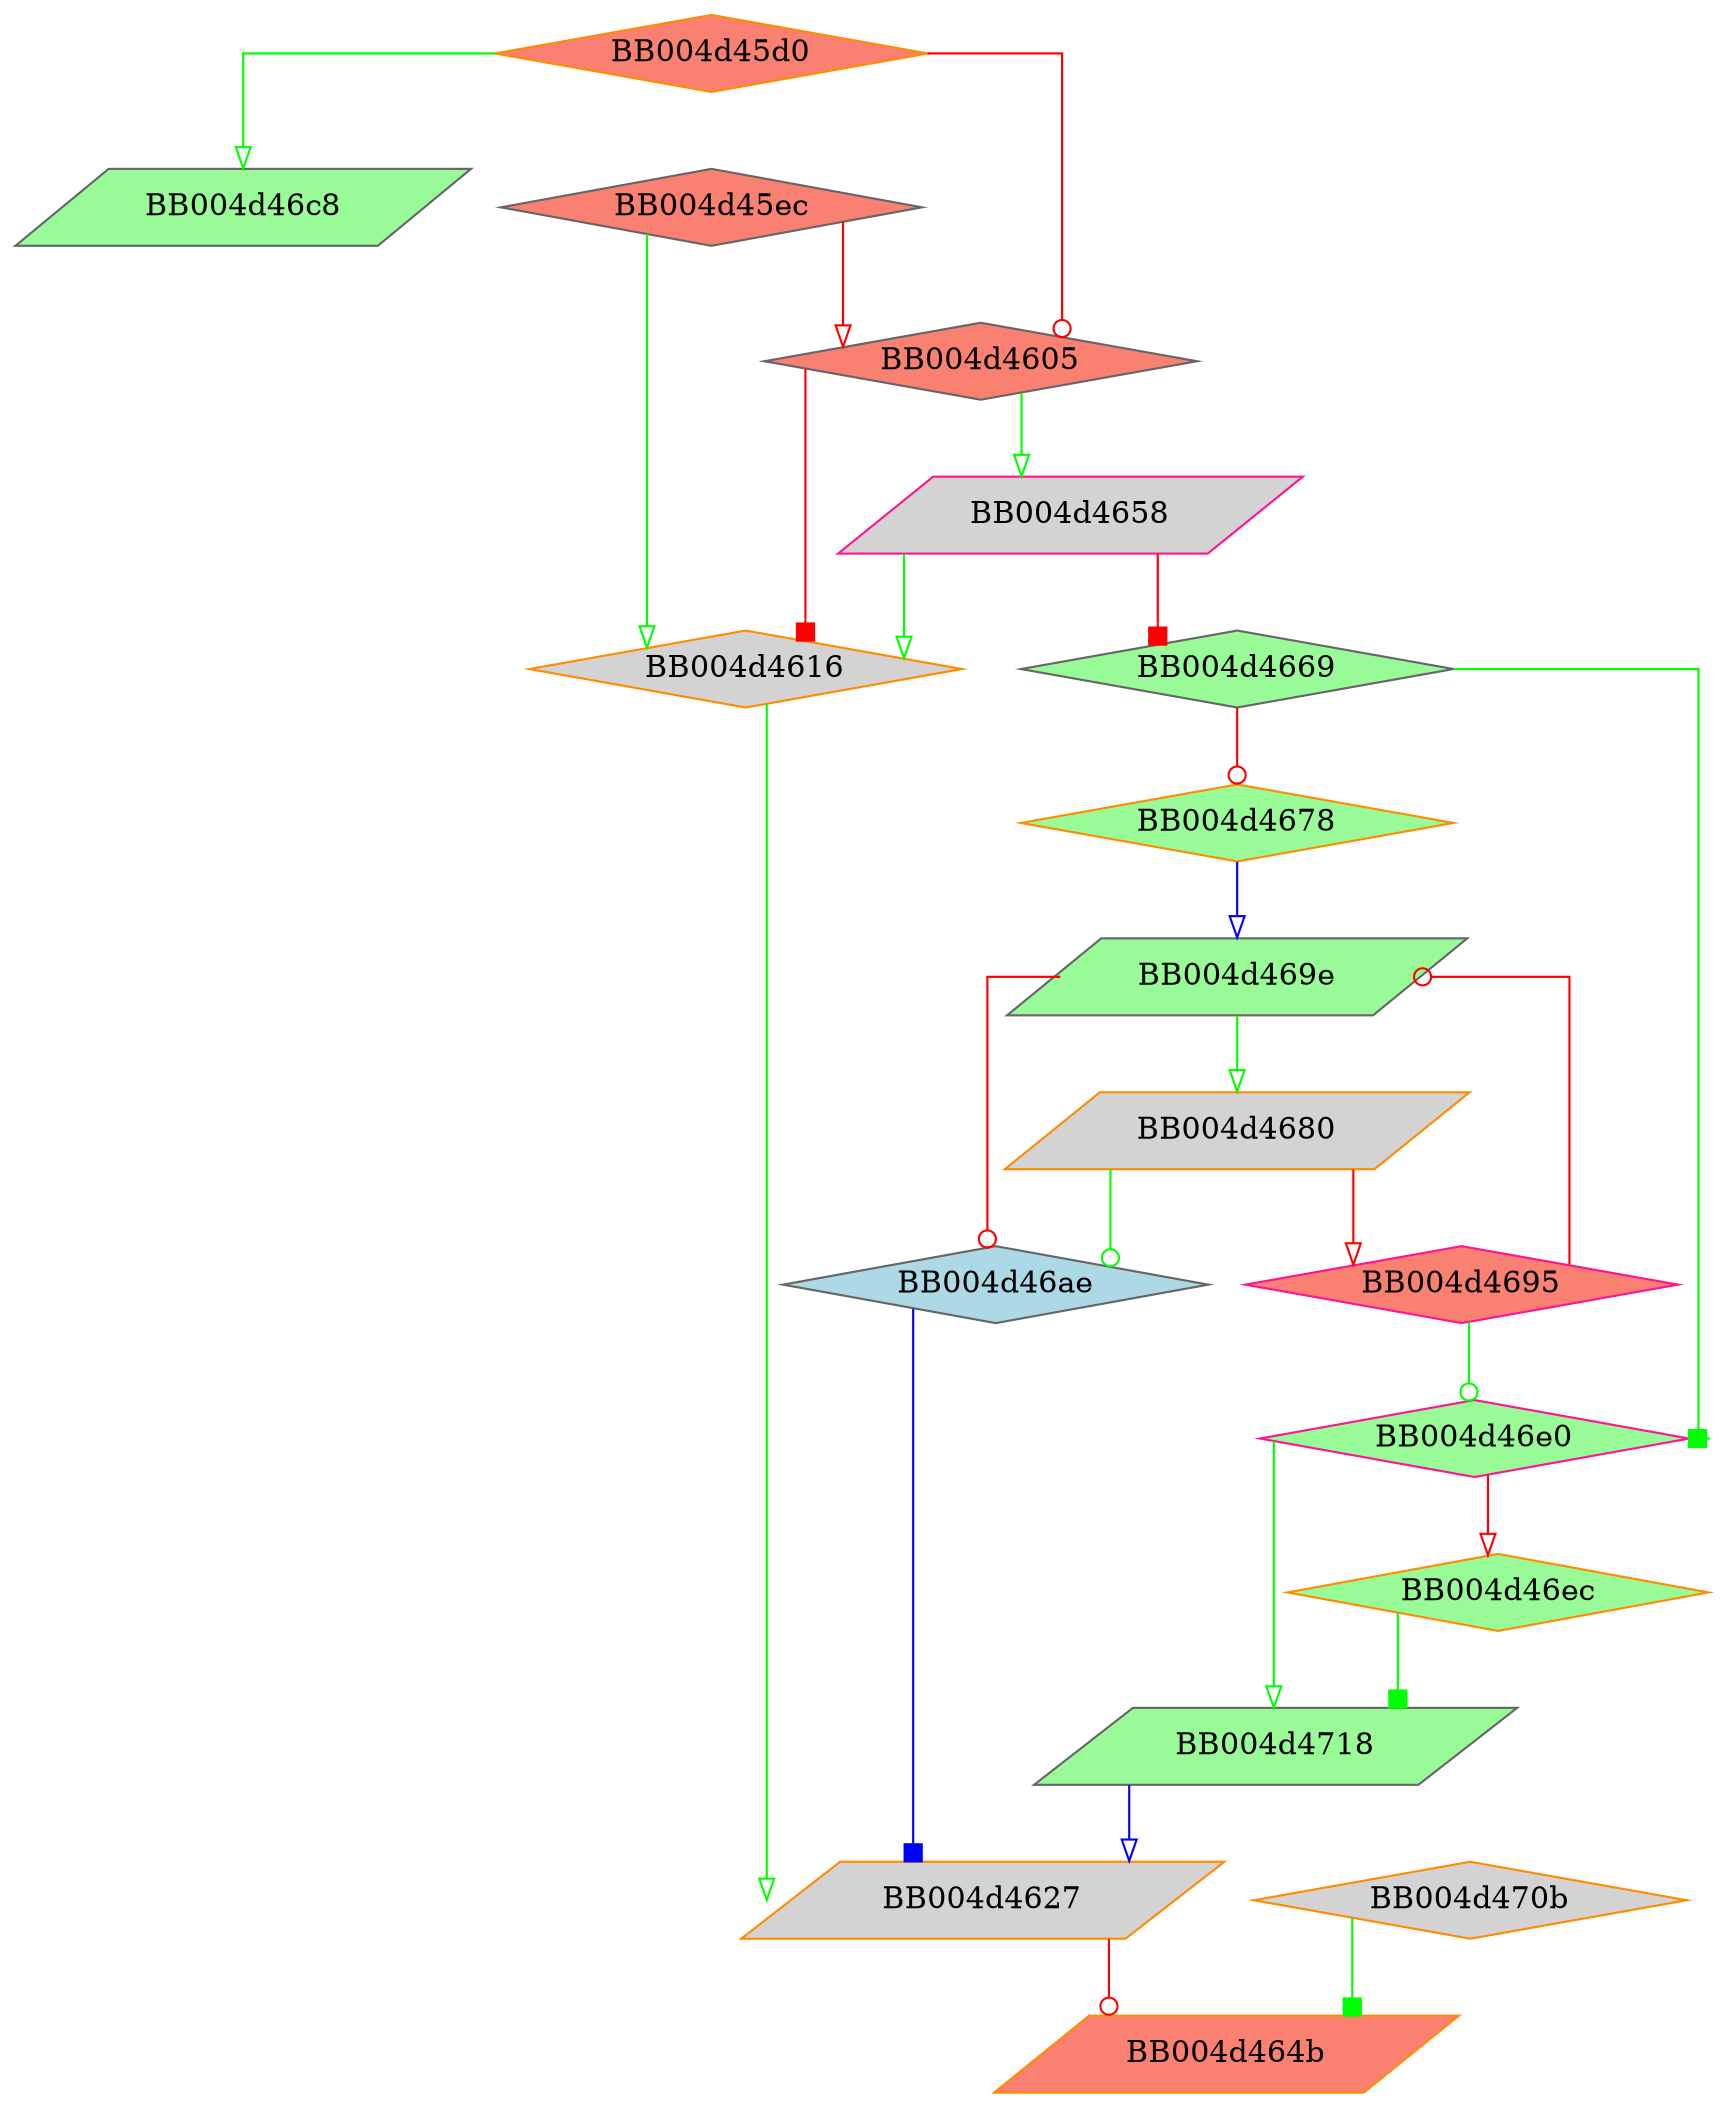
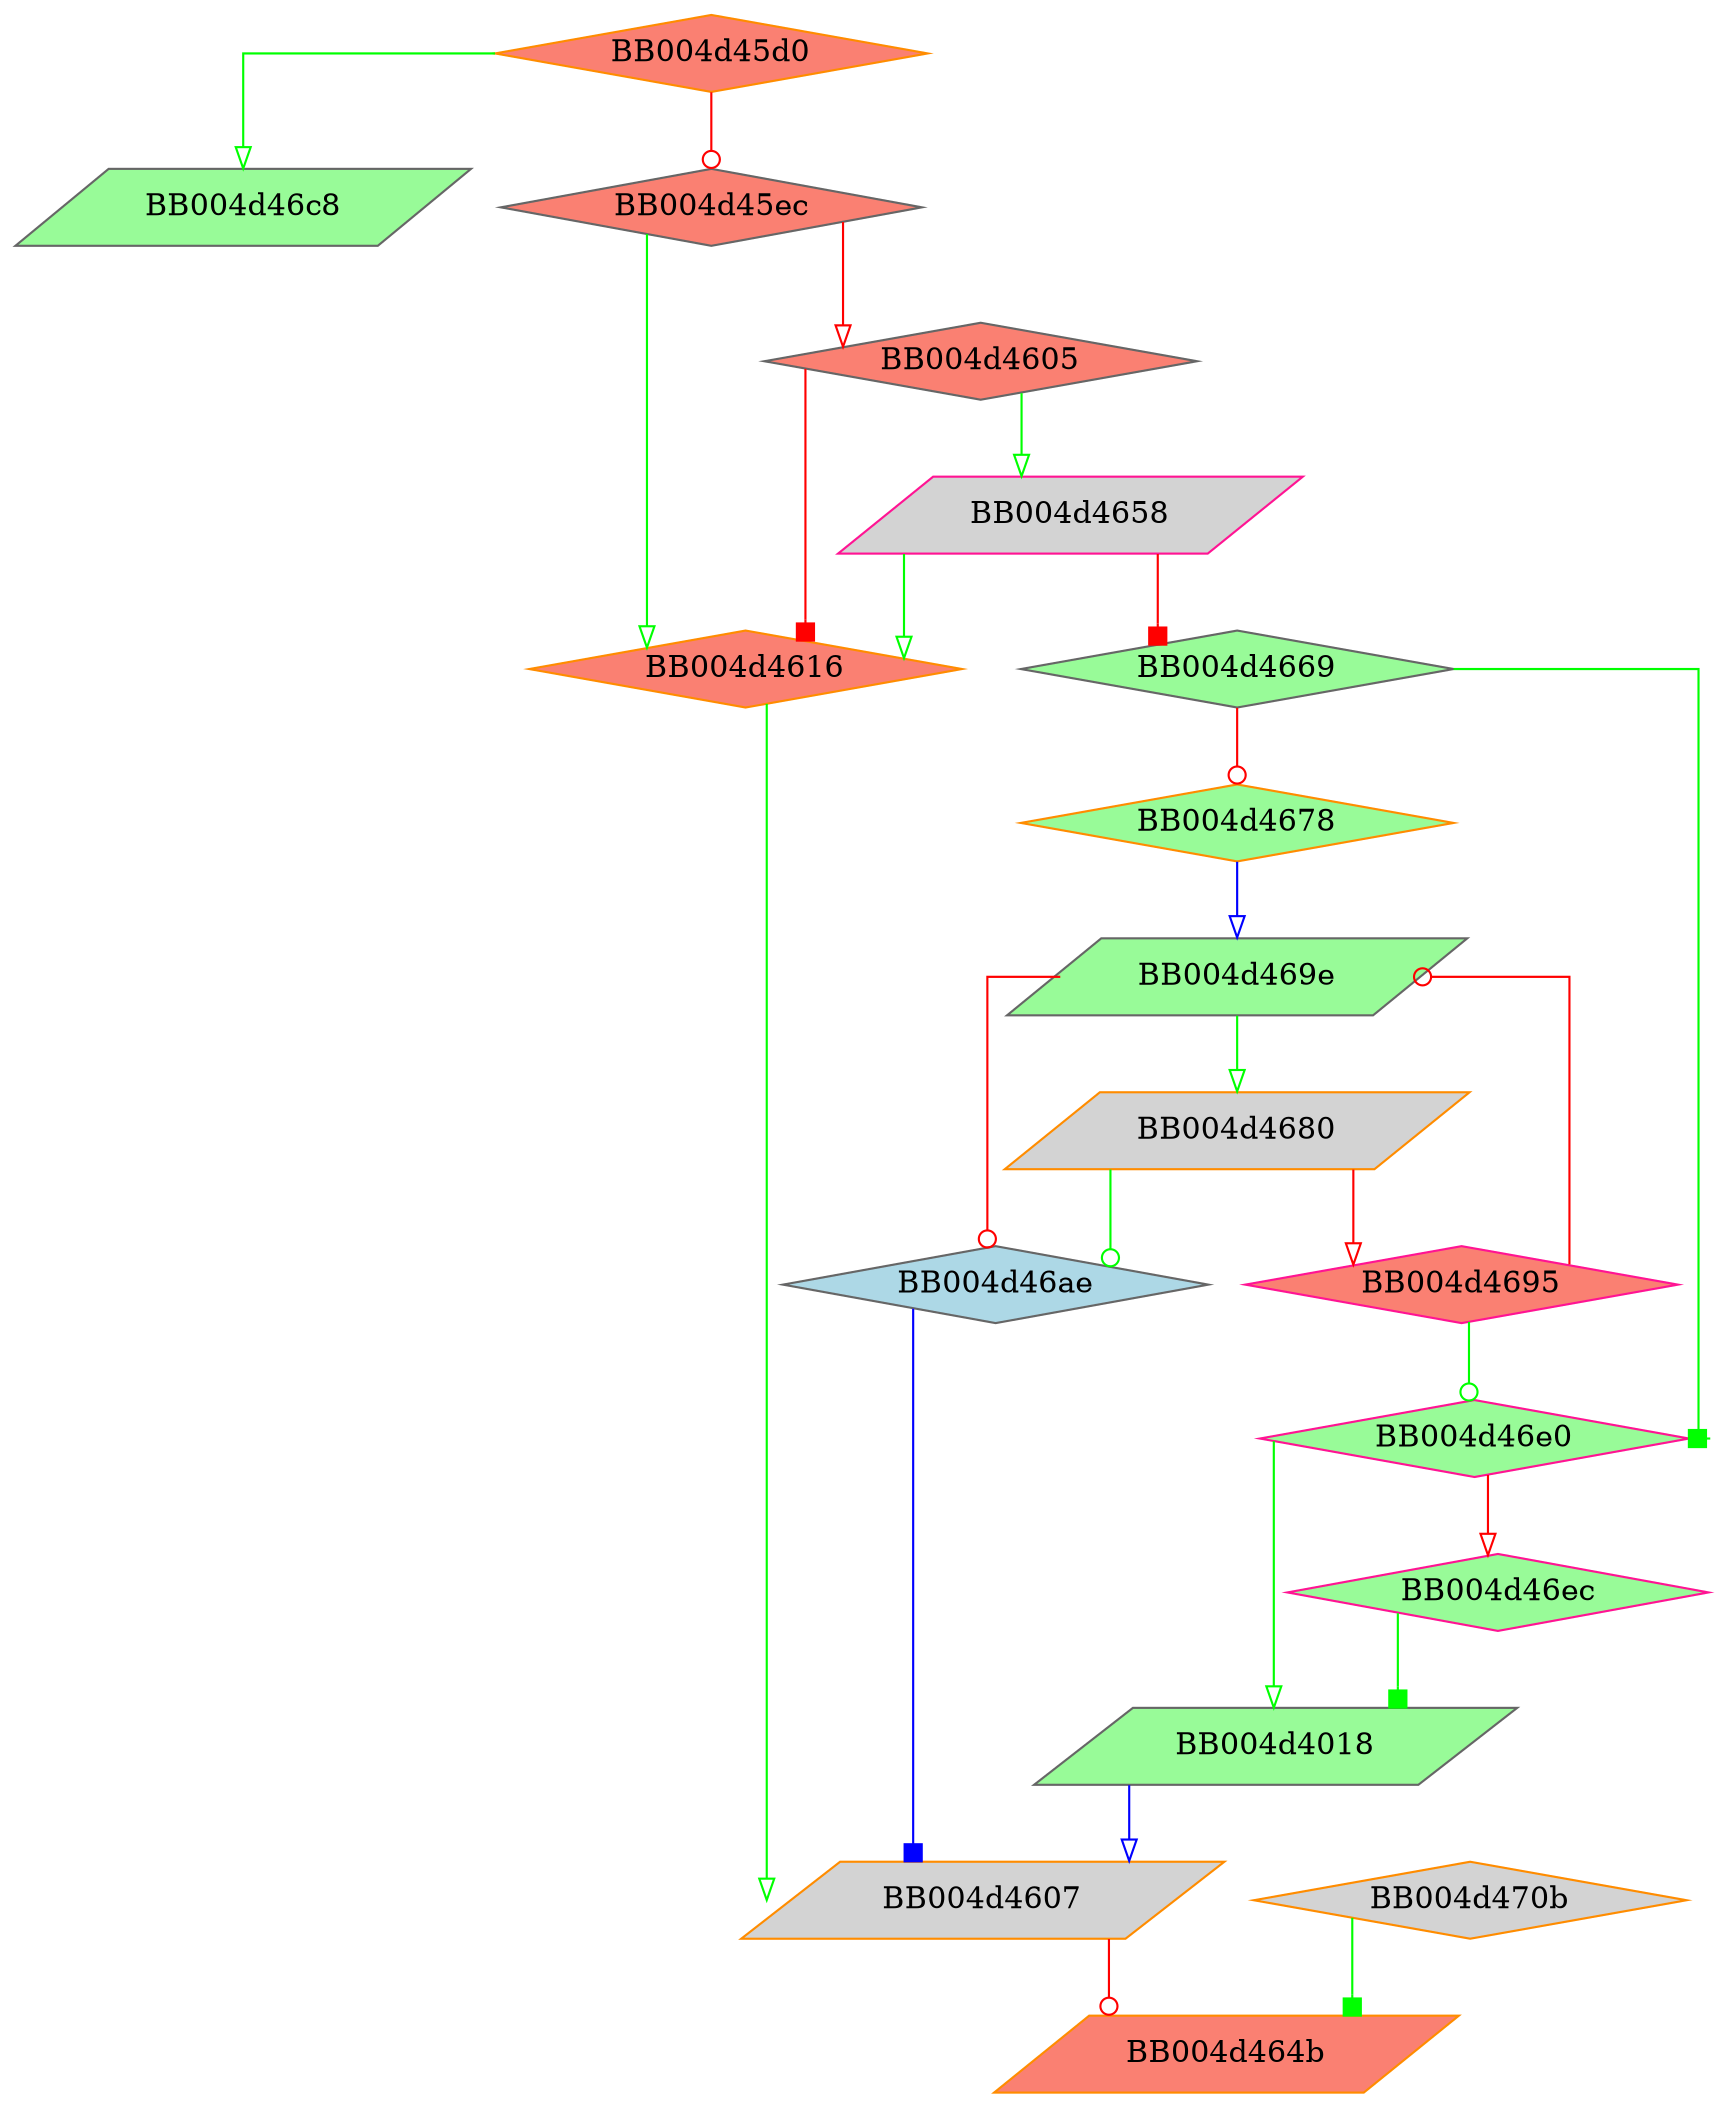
edge "BB004d45d0" -> "BB004d4605": now "BB004d45d0" -> "BB004d45ec"
node "BB004d4616": fillcolor lightgrey -> salmon
node "BB004d46ec": color darkorange -> deeppink
node "BB004d4718": label "BB004d4718" -> "BB004d4018"
node "BB004d4627": label "BB004d4627" -> "BB004d4607"
